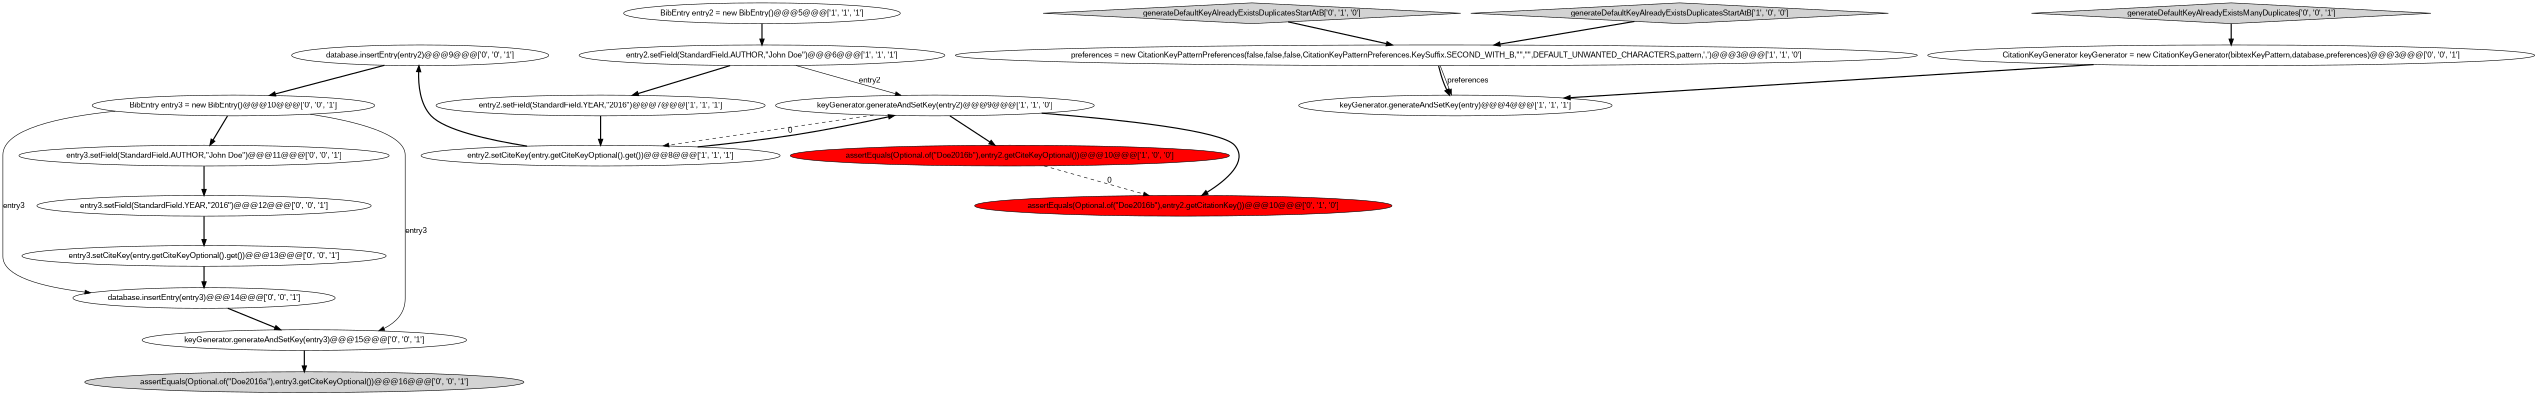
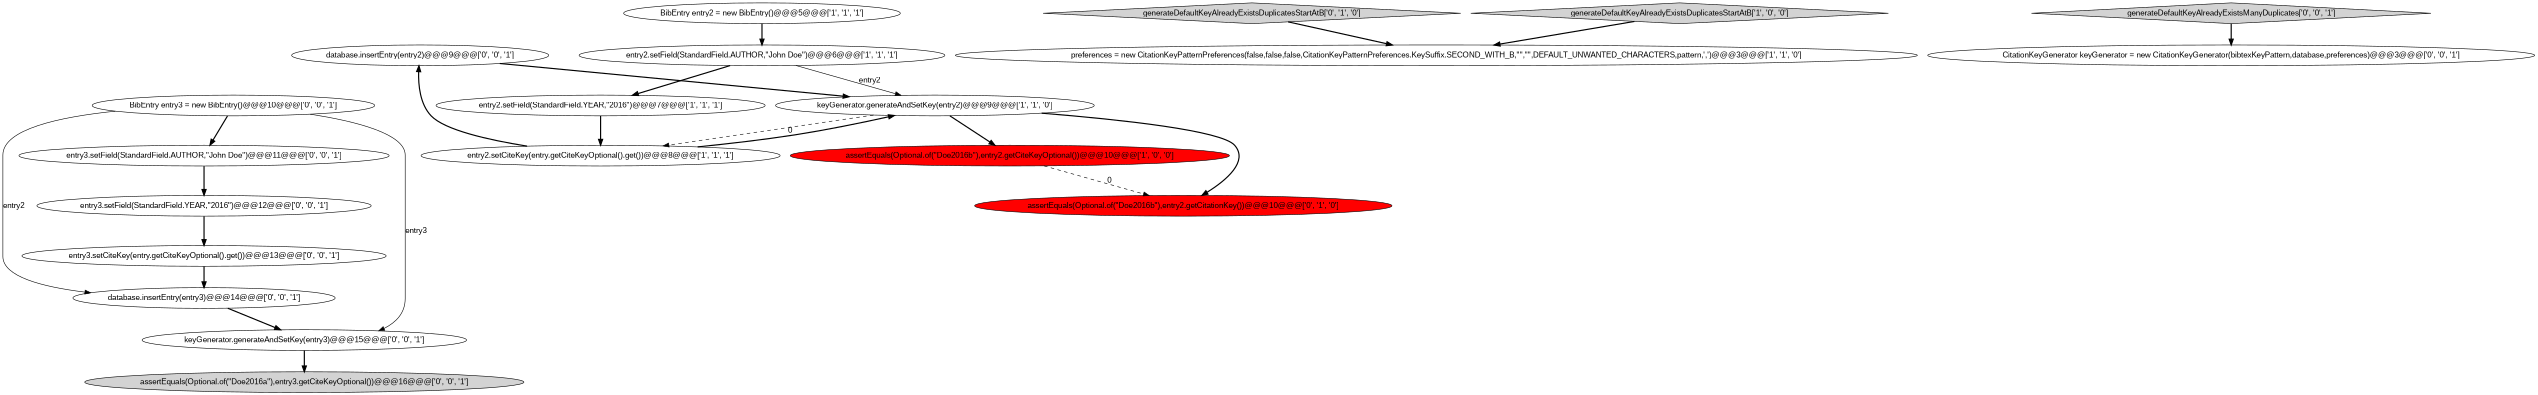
edge "database.insertEntry(entry2)@@@9@@@['0', '0', '1']" -> "BibEntry entry3 = new BibEntry()@@@10@@@['0', '0', '1']": now "database.insertEntry(entry2)@@@9@@@['0', '0', '1']" -> "keyGenerator.generateAndSetKey(entry2)@@@9@@@['1', '1', '0']"
node "keyGenerator.generateAndSetKey(entry)@@@4@@@['1', '1', '1']": removed
edge "BibEntry entry3 = new BibEntry()@@@10@@@['0', '0', '1']" -> "database.insertEntry(entry3)@@@14@@@['0', '0', '1']": label "entry3" -> "entry2"
